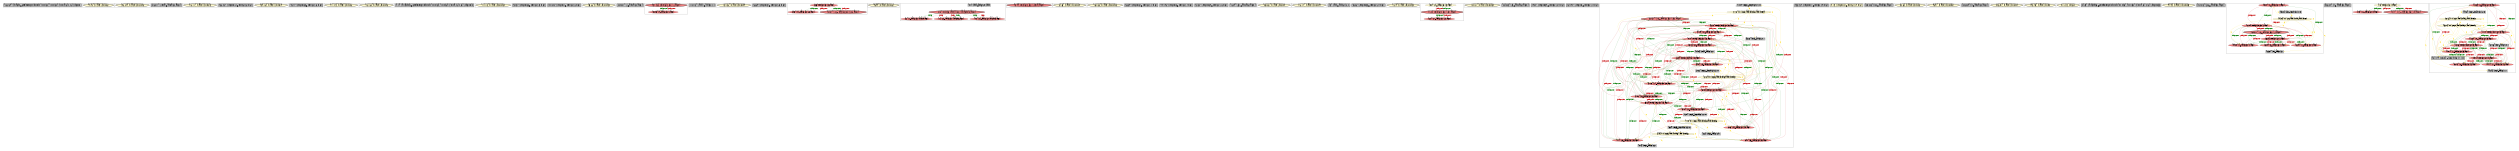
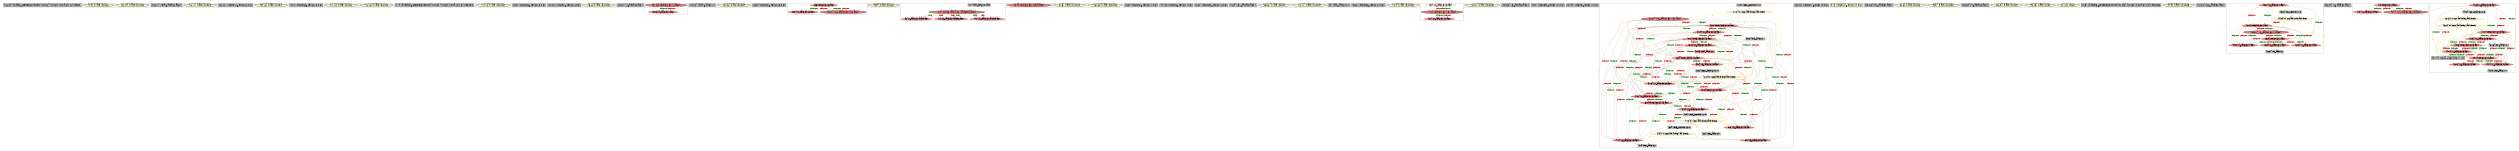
node "[41/46]  store i32 0, i32* %k, align 4": fillcolor lemonchiffon -> lightcoral
node "[104/105]  %inc49 = add i32 %22, 1": fillcolor grey -> lightcoral
